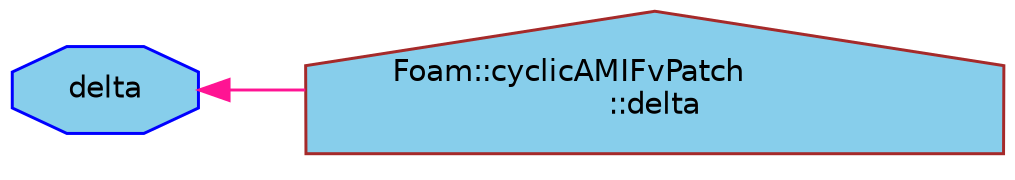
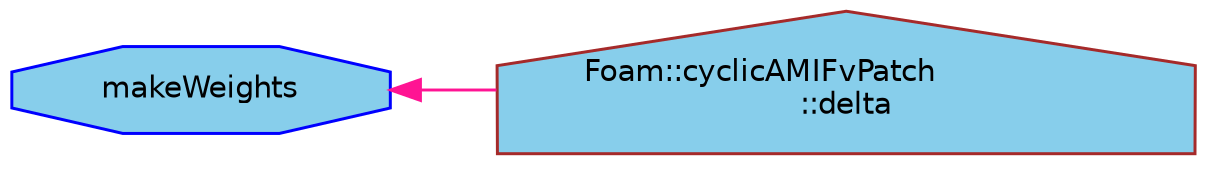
node "delta": label "delta" -> "makeWeights"
